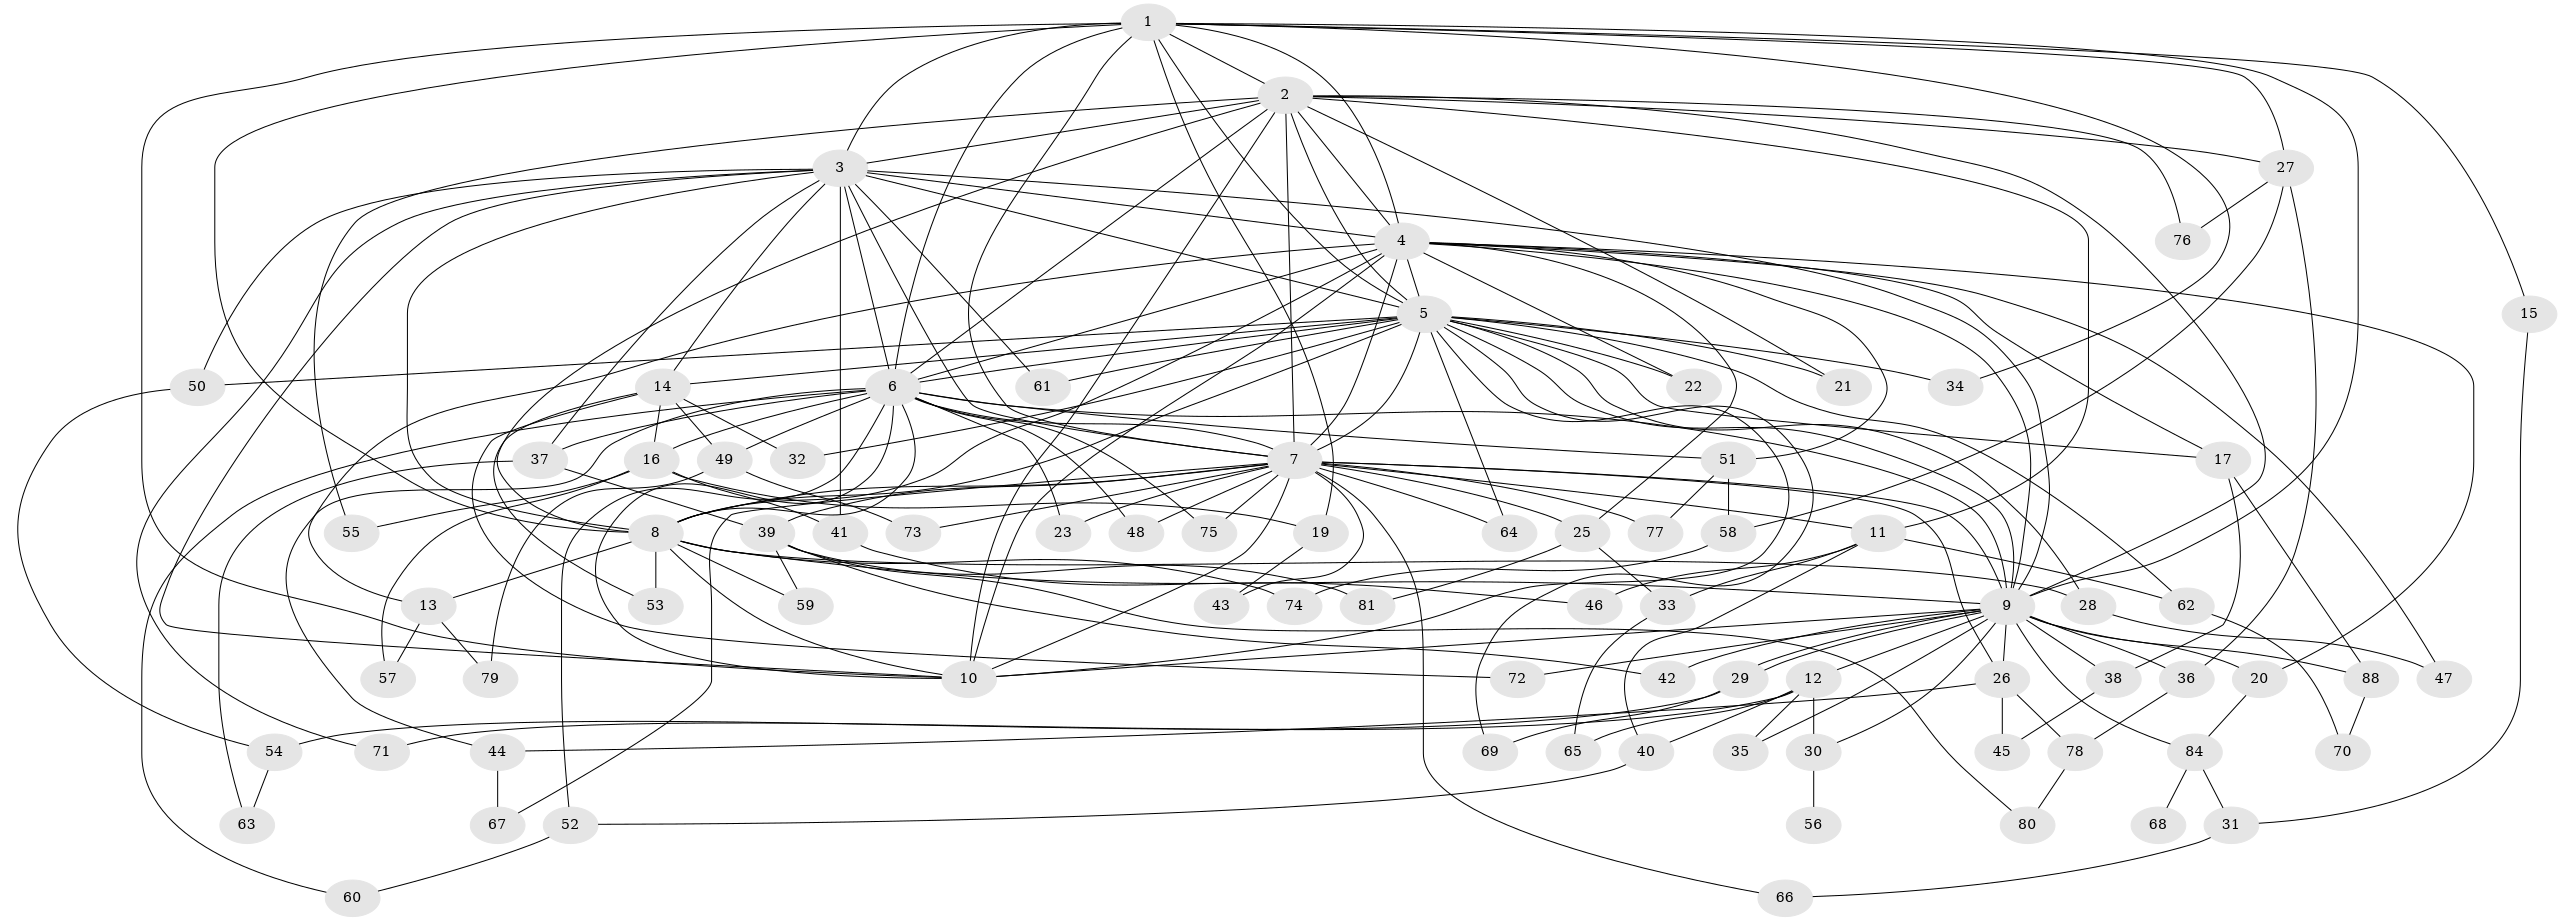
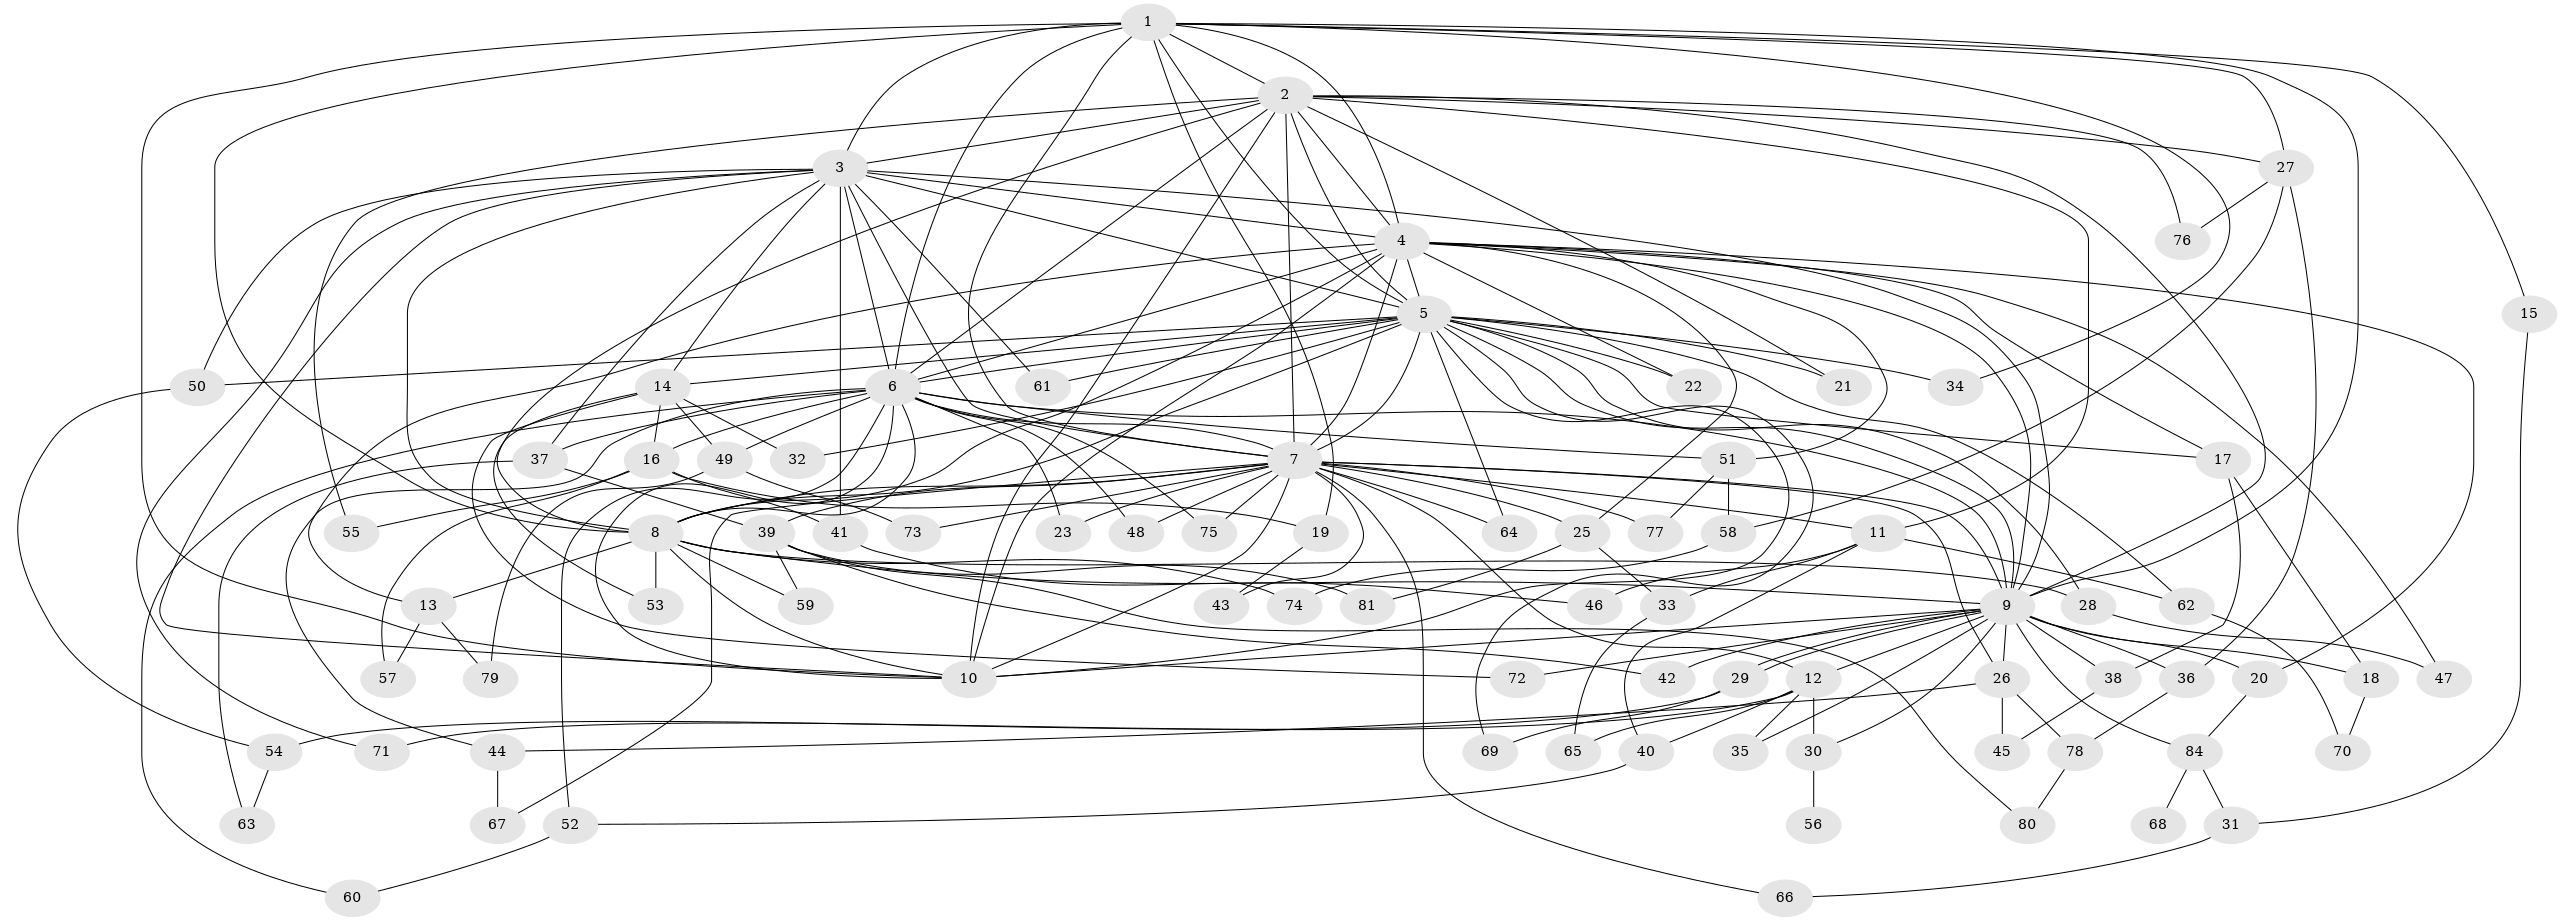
edge "7" -- "12": added
node "88": label "88" -> "18"
